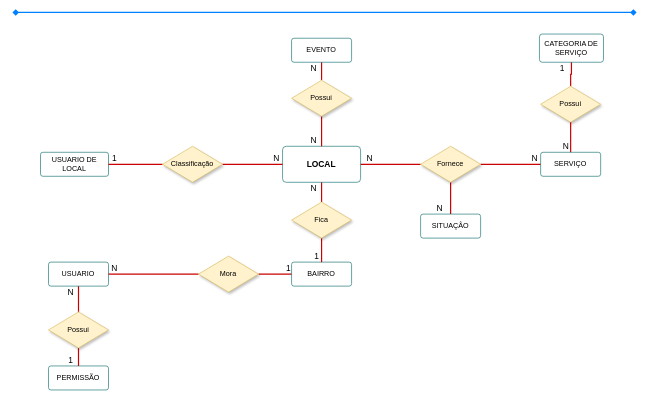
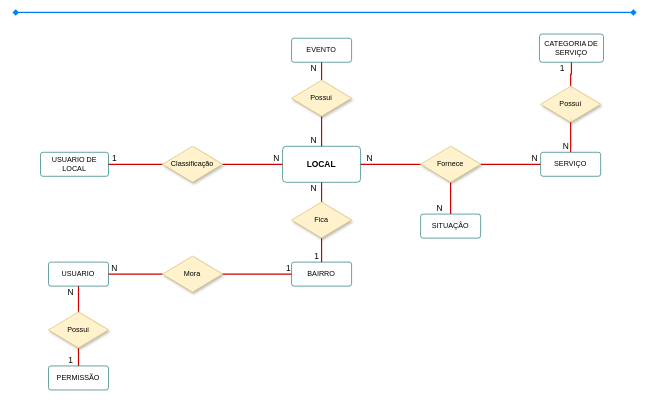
node "Mora": moved (228, 274) -> (192, 274)
